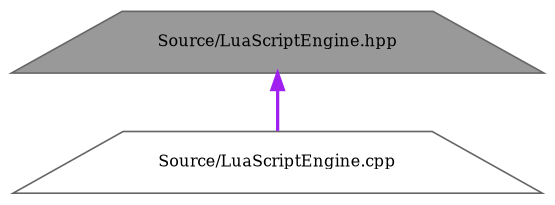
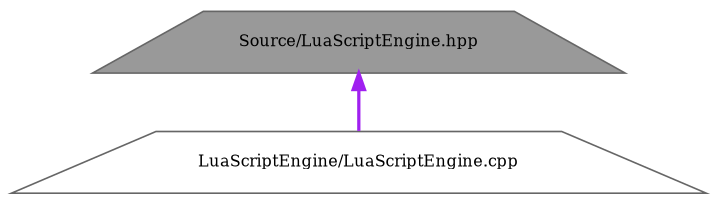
node "Source/LuaScriptEngine.cpp": label "Source/LuaScriptEngine.cpp" -> "LuaScriptEngine/LuaScriptEngine.cpp"
